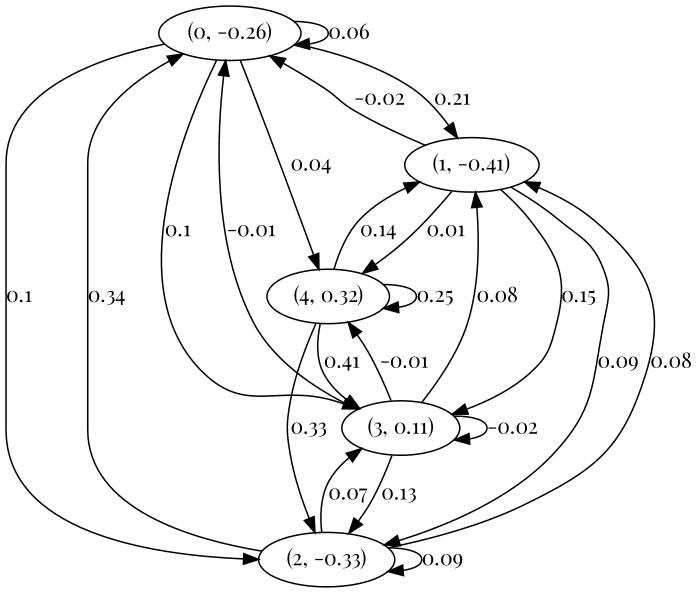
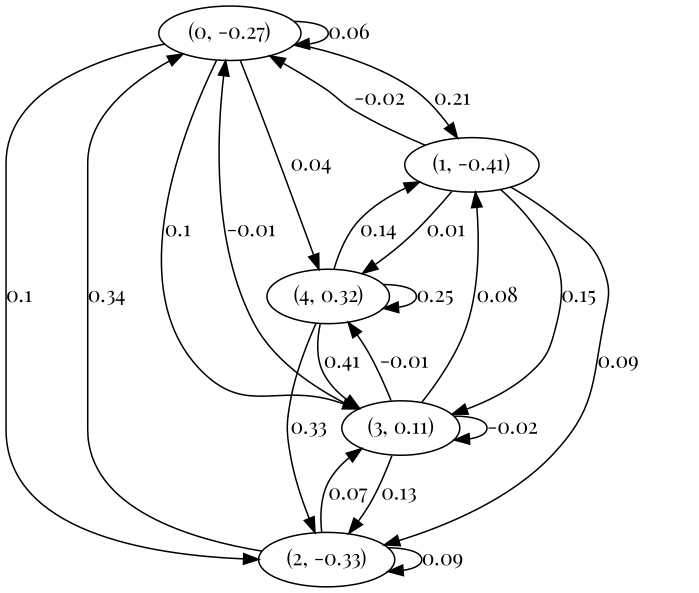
node "(0, -0.26)": label "(0, -0.26)" -> "(0, -0.27)"
edge "(2, -0.33)" -> "(1, -0.41)": removed, label "0.08"
